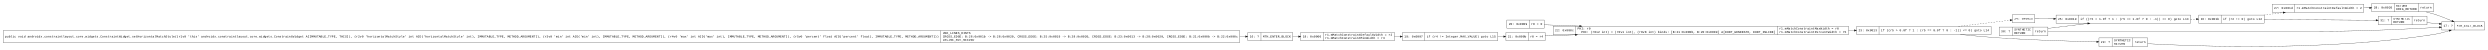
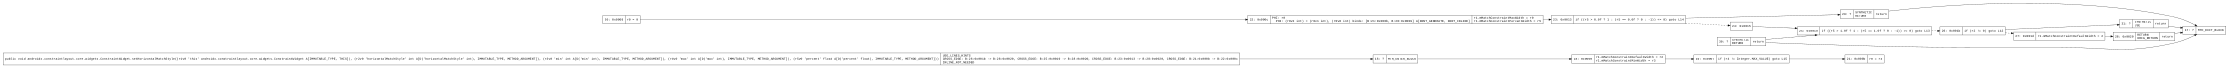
node "31: ?": text "RETURN" -> "USE"
edge "21: 0x000b" -> "22: 0x000c": removed
